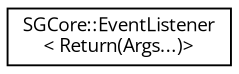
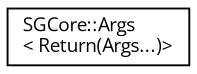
node "SGCore::EventListener < Return(Args...)>": label "SGCore::EventListener < Return(Args...)>" -> "SGCore::Args < Return(Args...)>"
